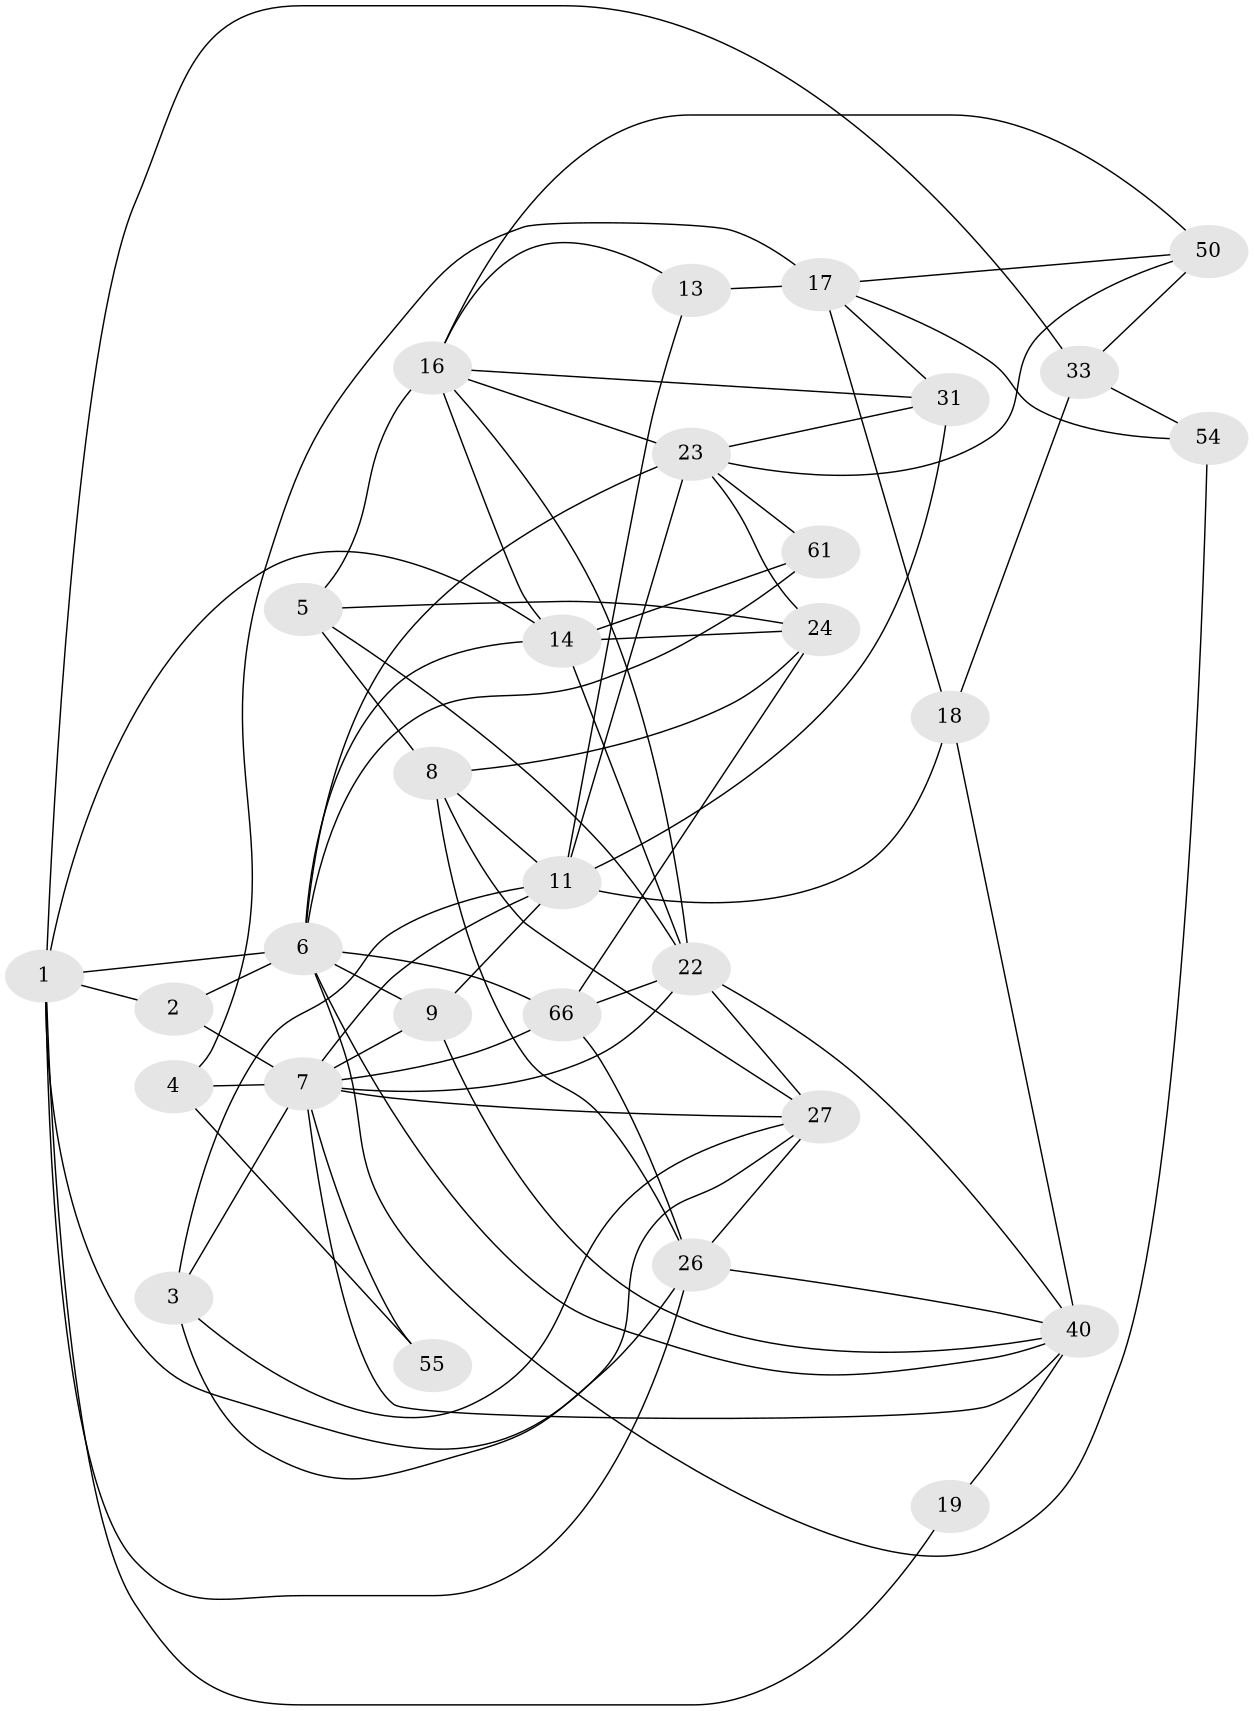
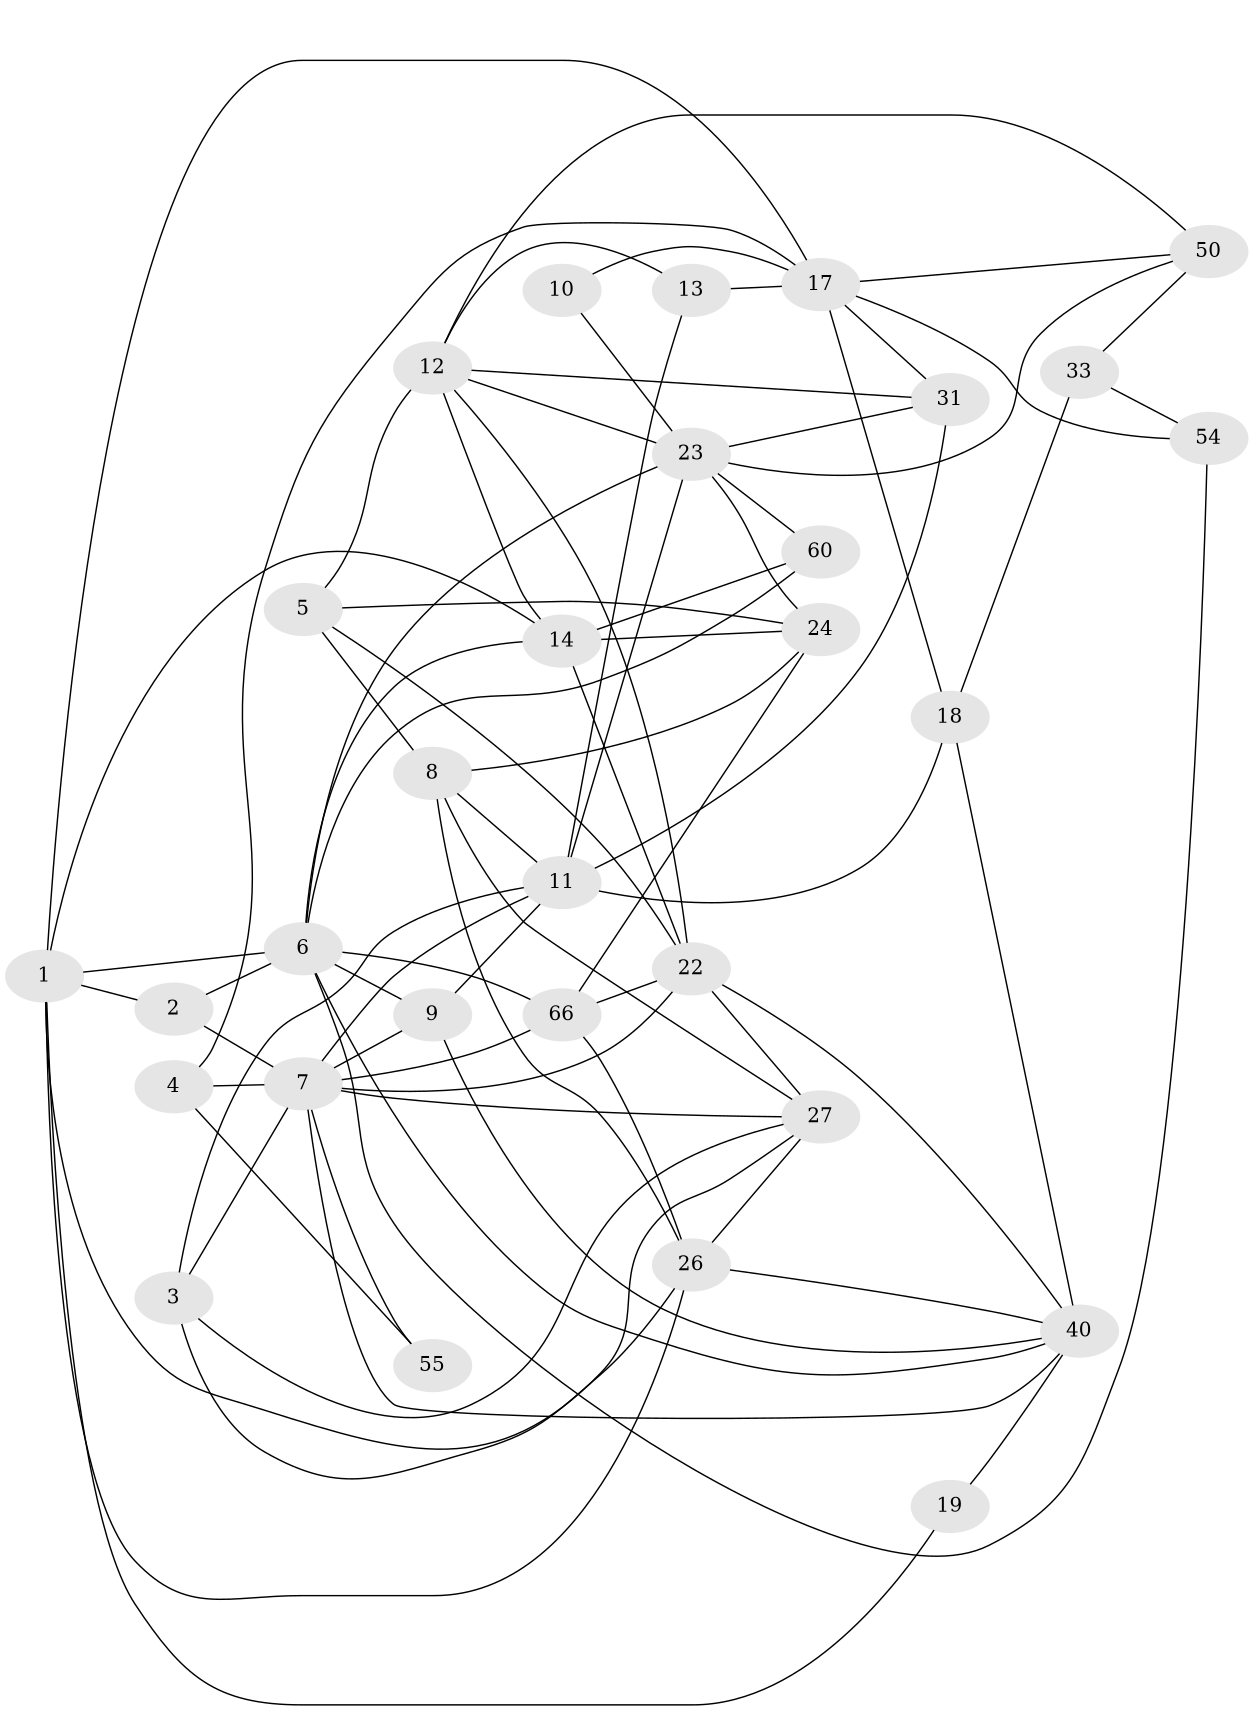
edge "33" -- "1": now "17" -- "1"
node "10": added
node "16": label "16" -> "12"
node "61": label "61" -> "60"
